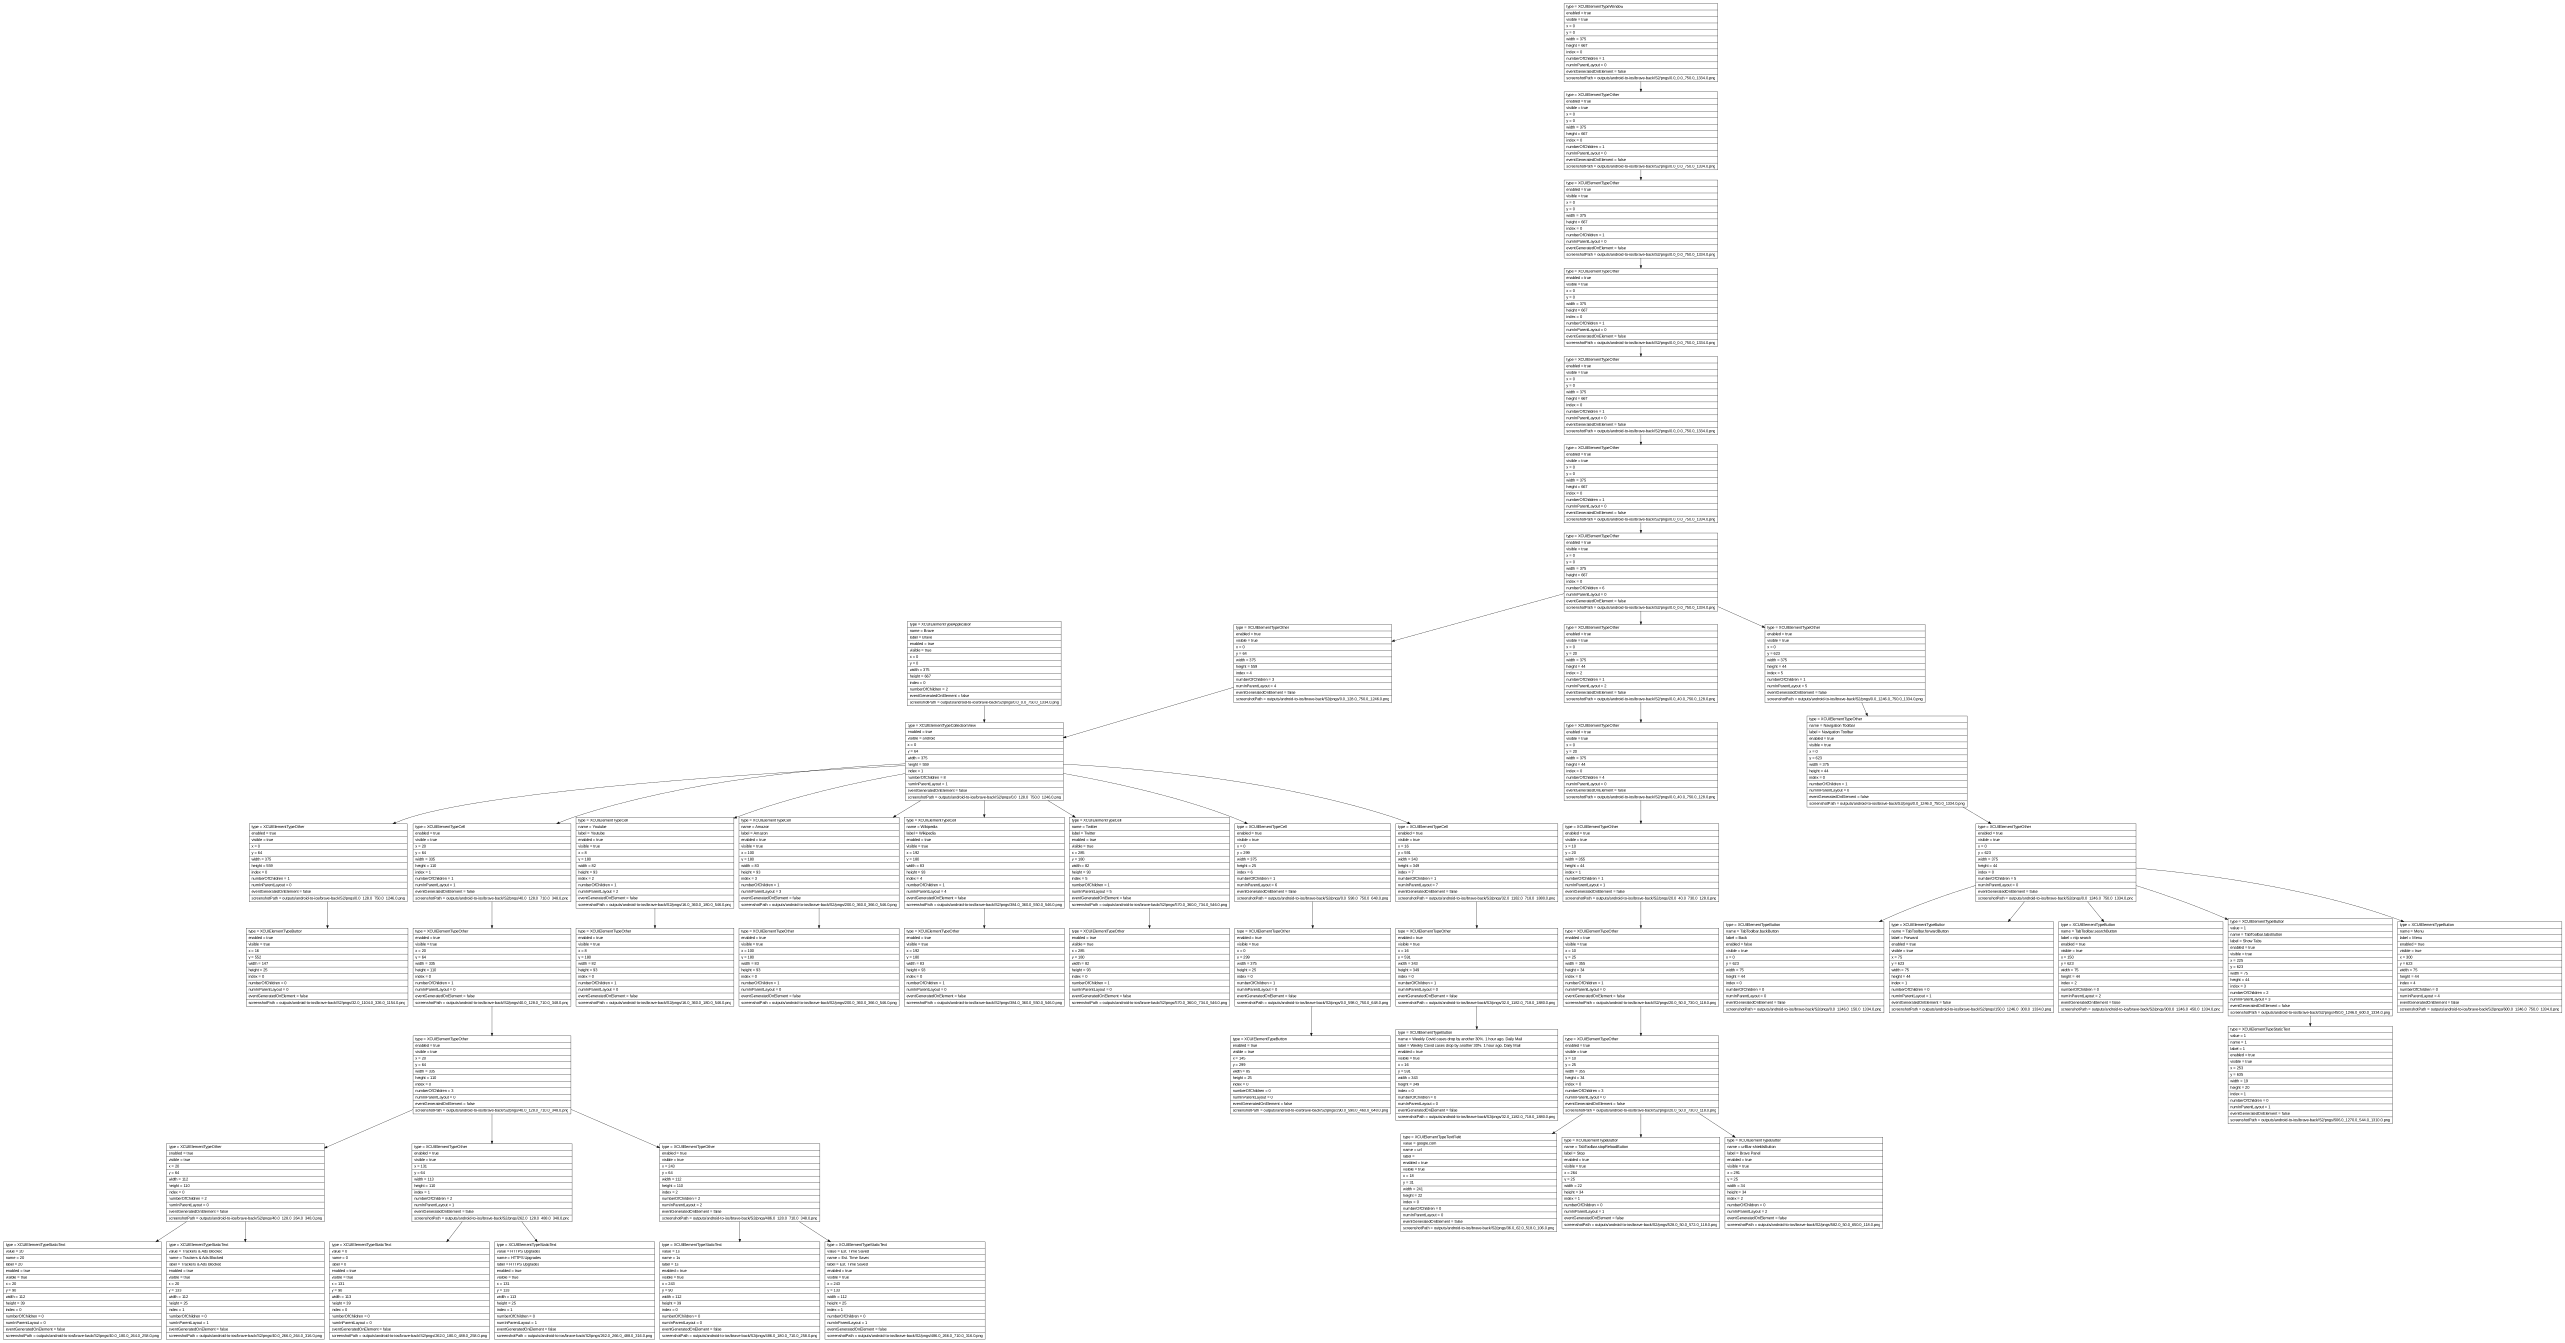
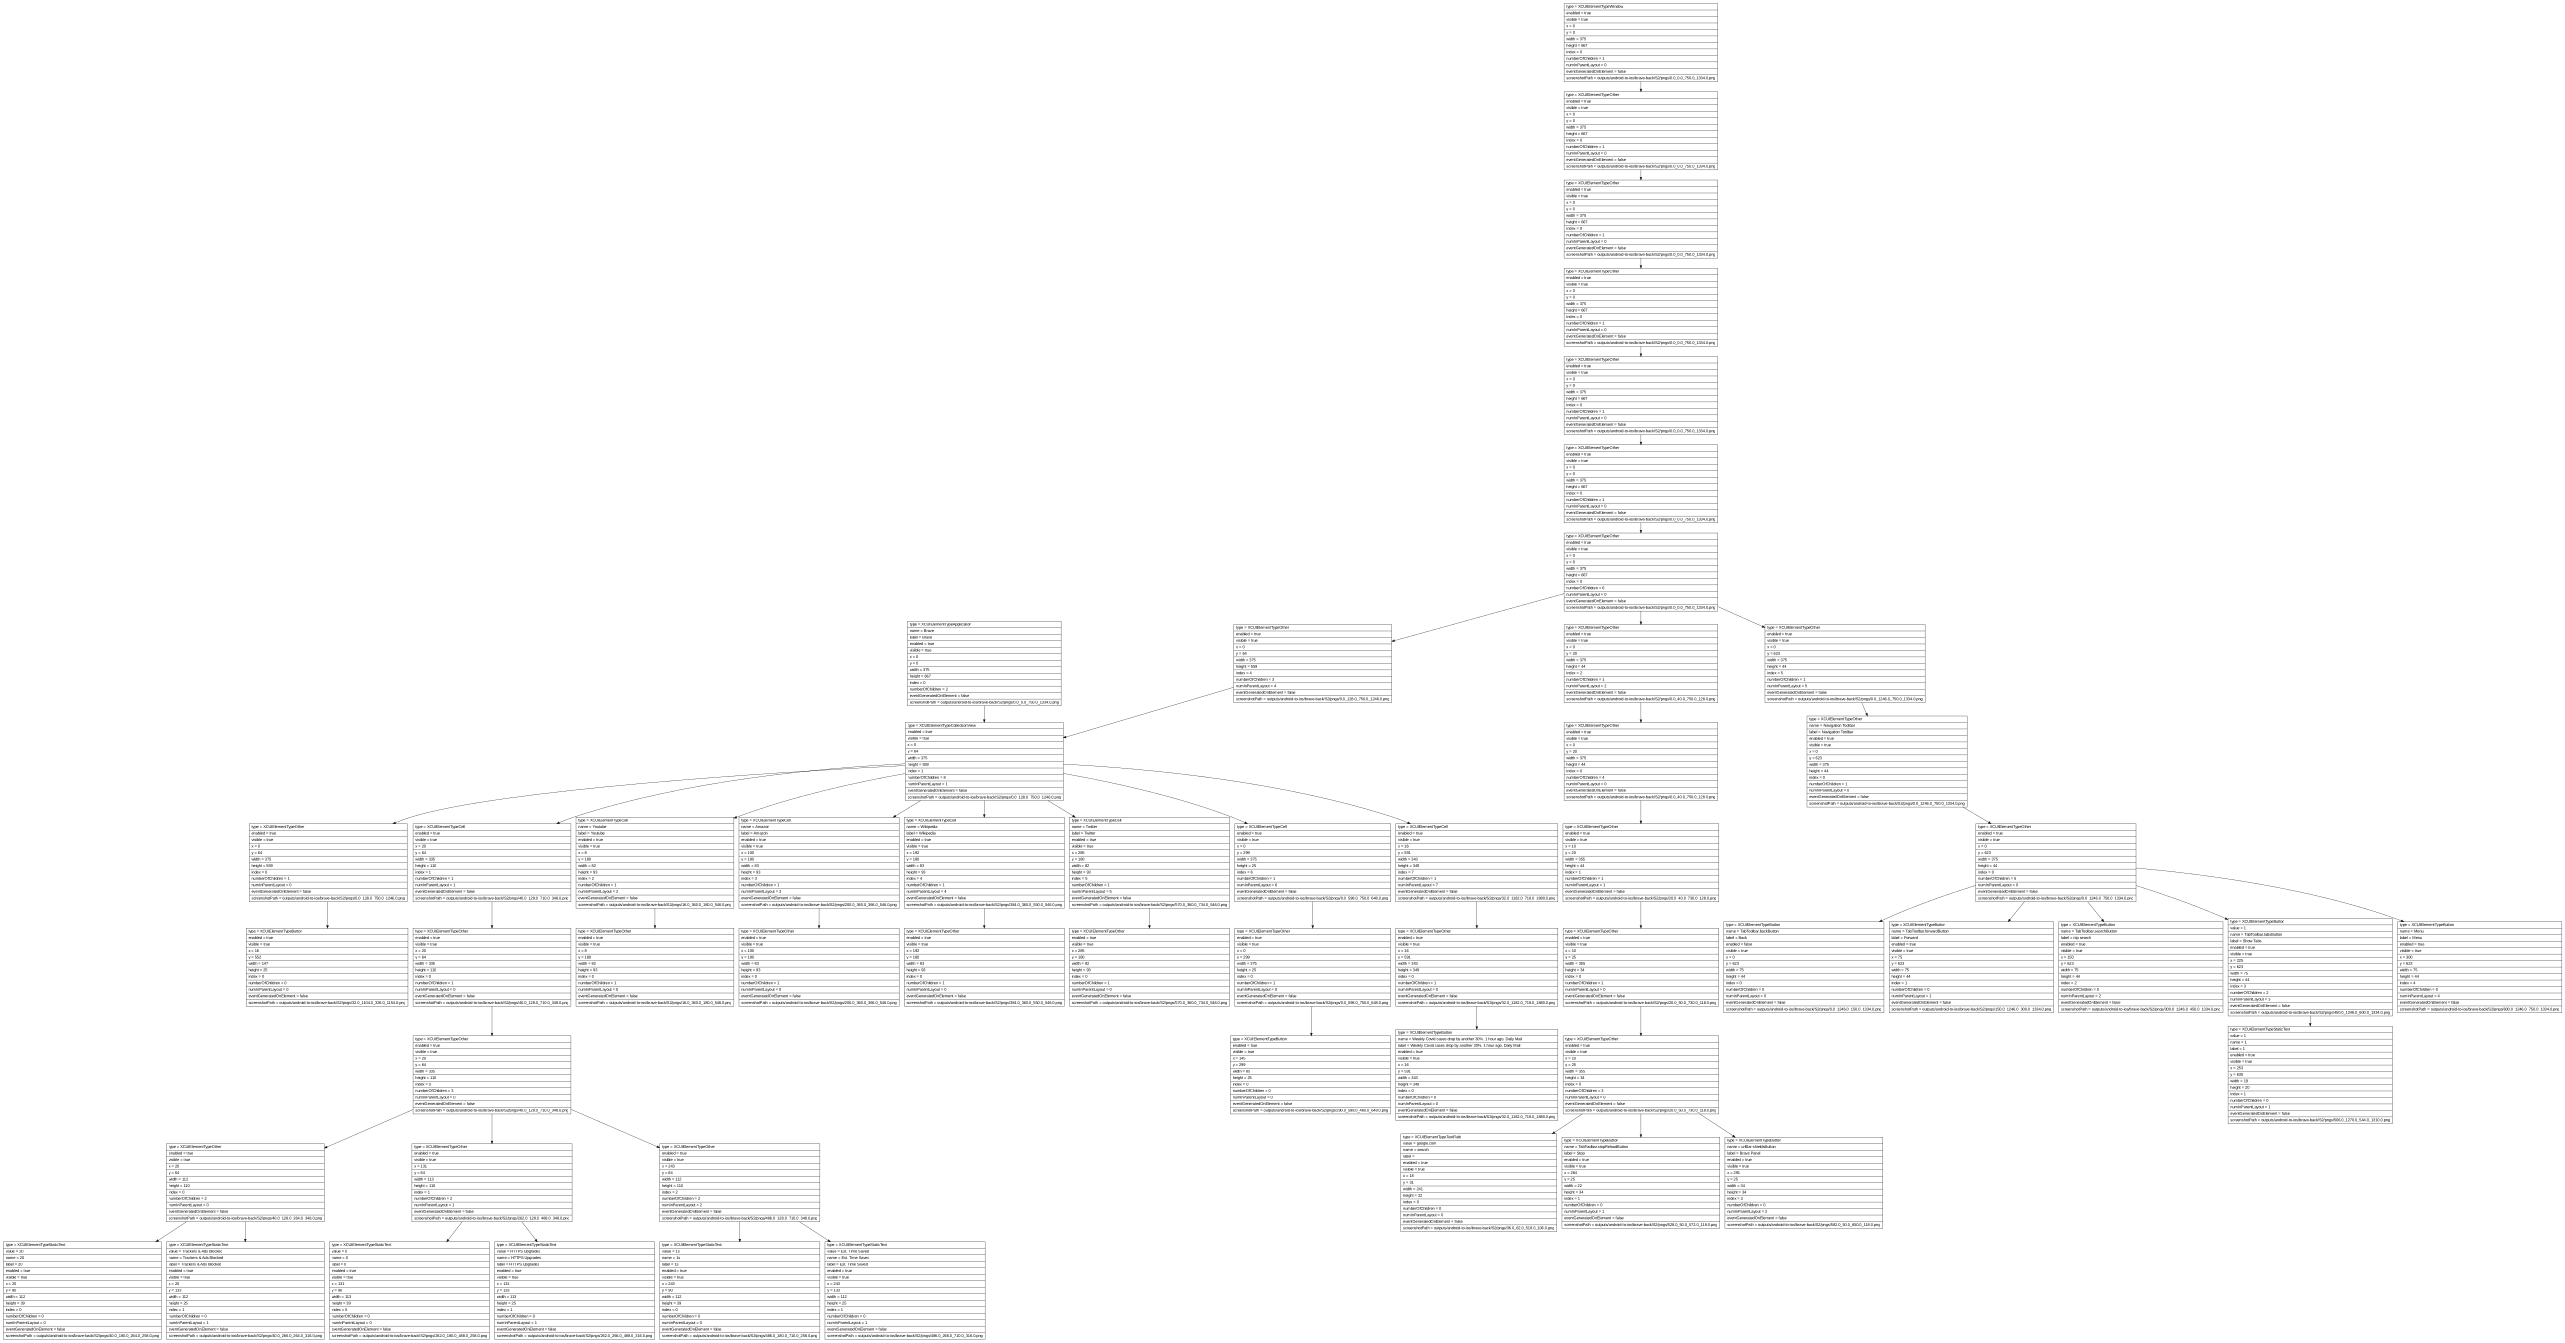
node "type = XCUIElementTypeCollectionView": text "visible = android" -> "visible = true"
node "type = XCUIElementTypeTextField": text "name = url" -> "name = search"
